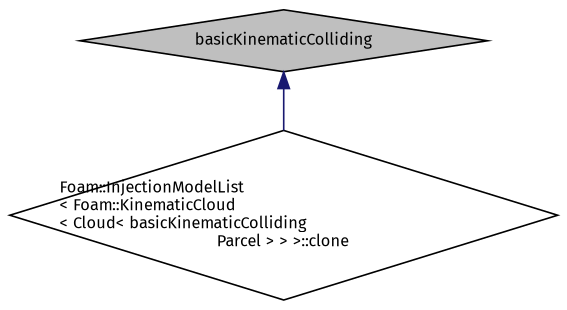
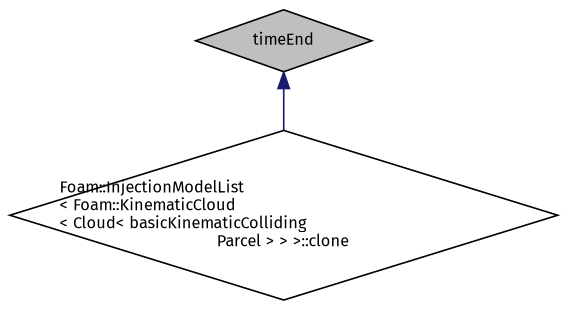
node "basicKinematicColliding": label "basicKinematicColliding" -> "timeEnd"
